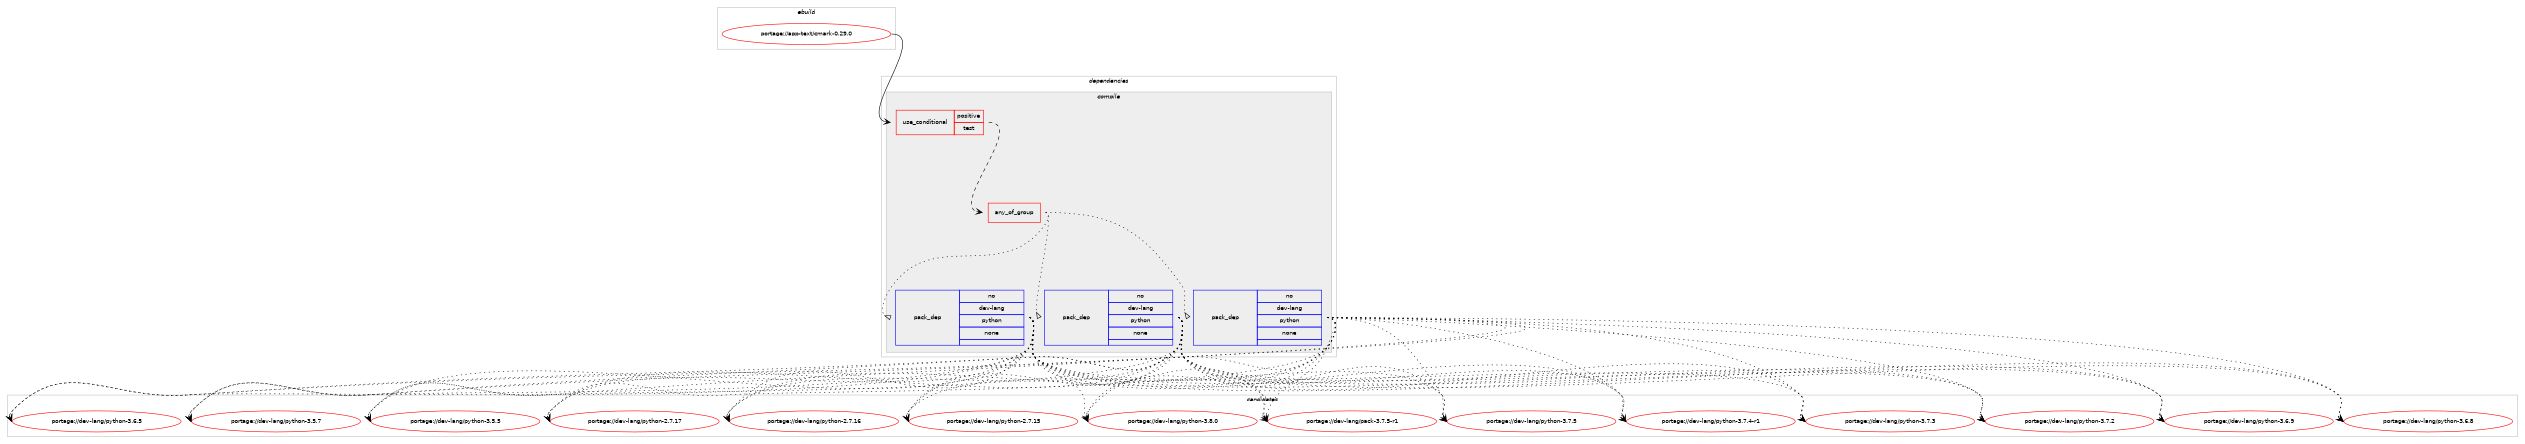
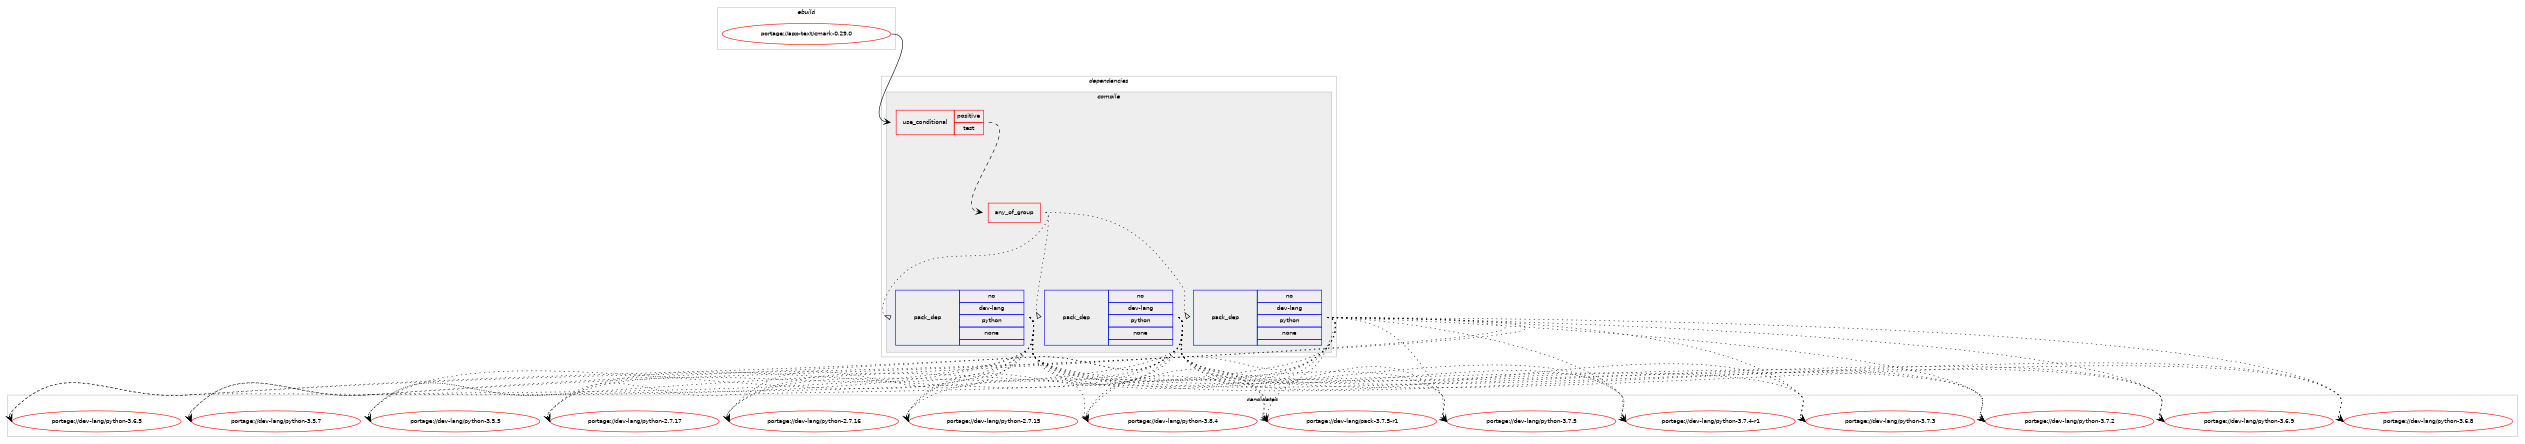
node "portage://dev-lang/python-3.8.0": label "portage://dev-lang/python-3.8.0" -> "portage://dev-lang/python-3.8.4"
